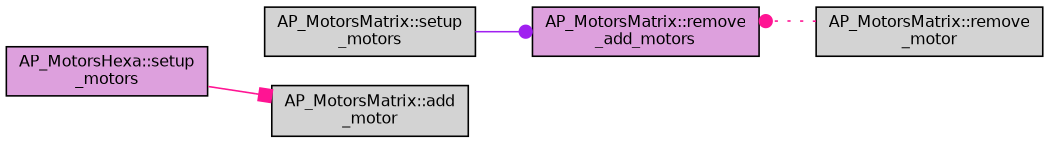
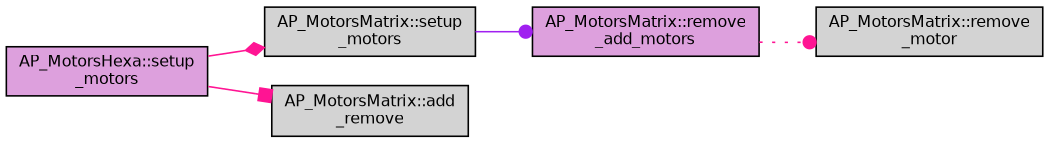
edge "AP_MotorsMatrix::remove _motor" -> "AP_MotorsMatrix::remove _add_motors": reversed
edge "AP_MotorsHexa::setup _motors" -> "AP_MotorsMatrix::setup _motors": added
node "AP_MotorsMatrix::add _motor": label "AP_MotorsMatrix::add _motor" -> "AP_MotorsMatrix::add _remove"
